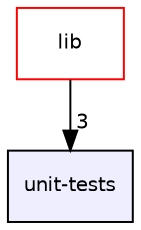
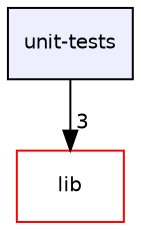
edge "lib" -> "unit-tests": reversed
